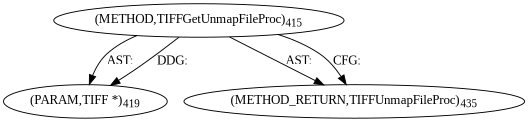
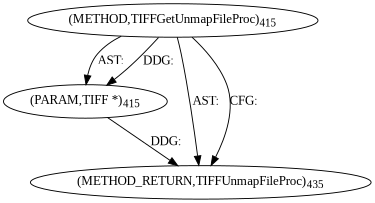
node "(PARAM,TIFF *)": text "419" -> "415"
edge "(PARAM,TIFF *)" -> "(METHOD_RETURN,TIFFUnmapFileProc)": added, label "DDG:"
